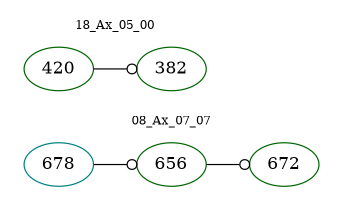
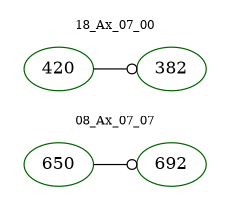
cluster "18_Ax_05_00": label "18_Ax_05_00" -> "18_Ax_07_00"
node "678": removed
node "656": label "656" -> "650"
node "672": label "672" -> "692"
